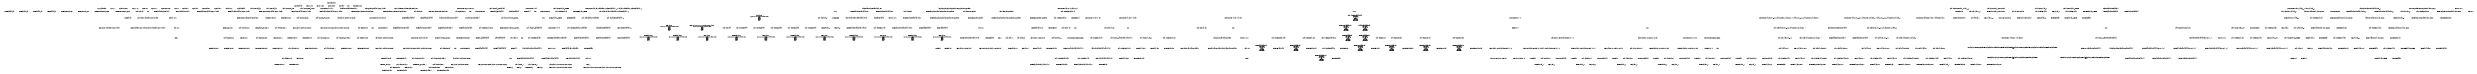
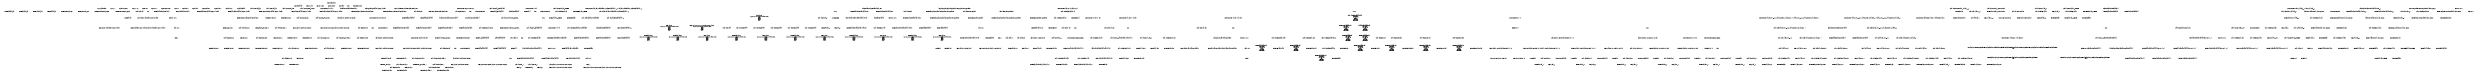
node "(IDENTIFIER,addra,addra = addr)": label "(IDENTIFIER,addra,addra = addr)" -> "(IDENTIFIER,hostapd,addra = addr)"
node "(IDENTIFIER,ie,ie = 0)": removed
